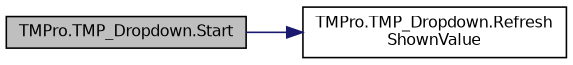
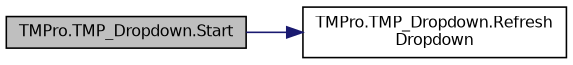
node "TMPro.TMP_Dropdown.Refresh ShownValue": label "TMPro.TMP_Dropdown.Refresh ShownValue" -> "TMPro.TMP_Dropdown.Refresh Dropdown"
